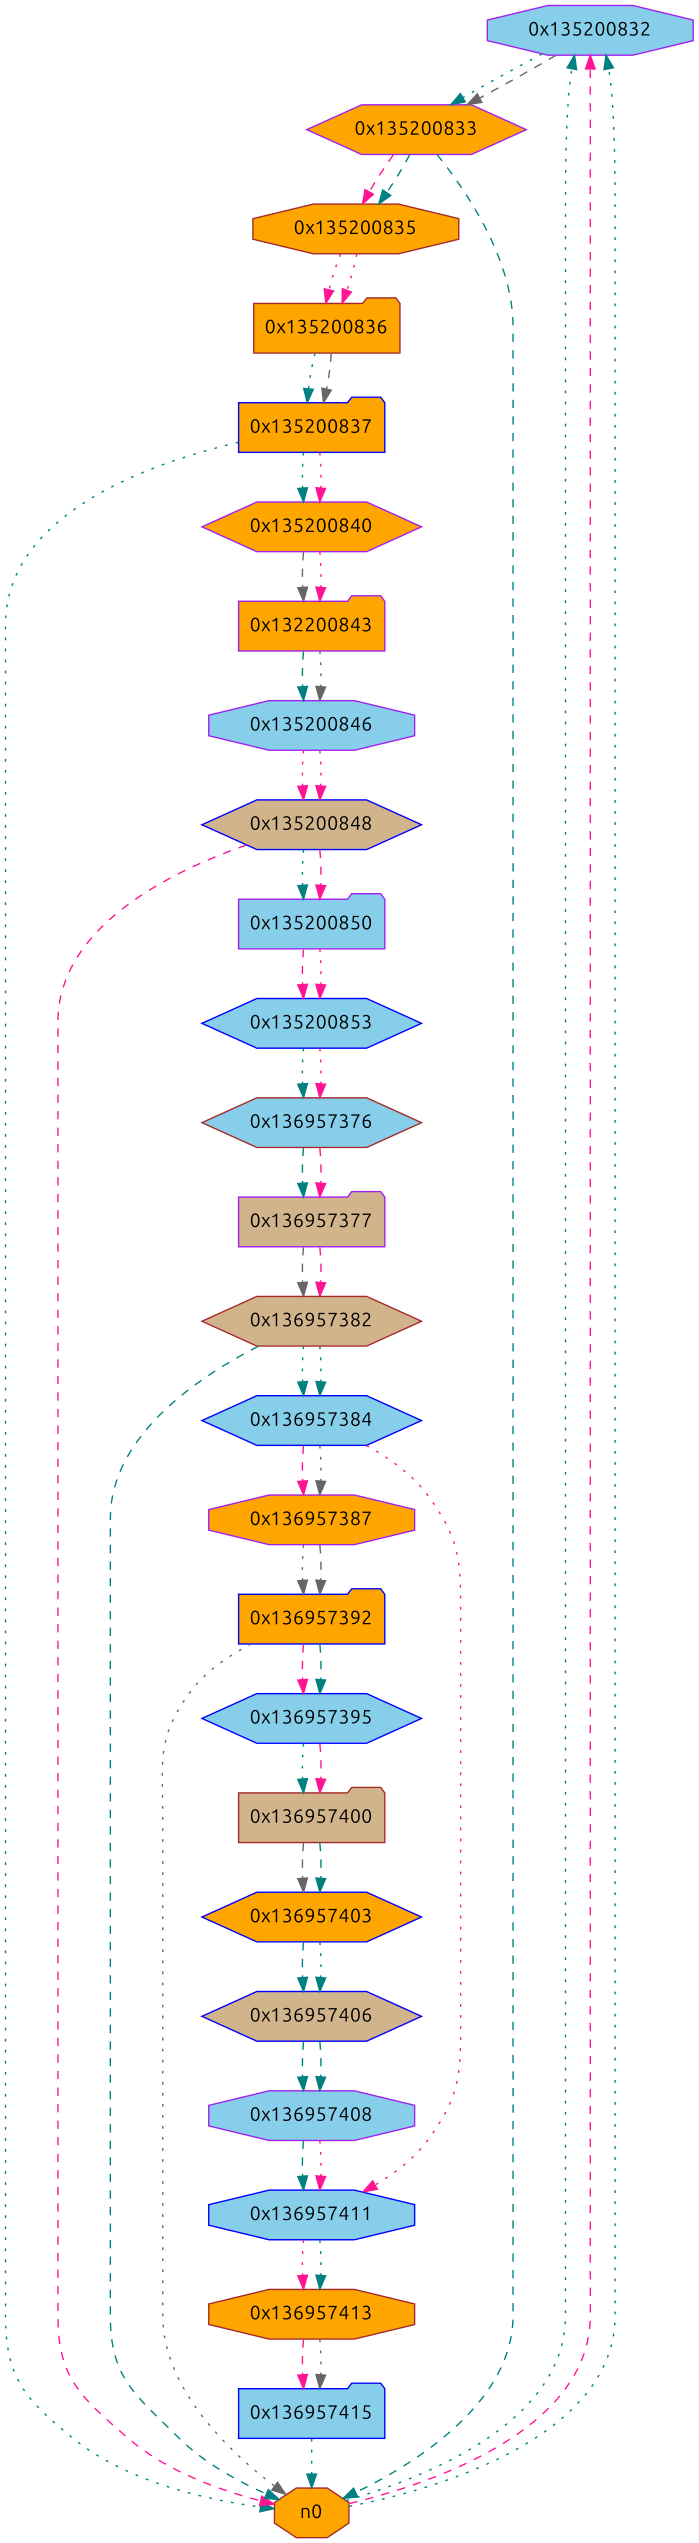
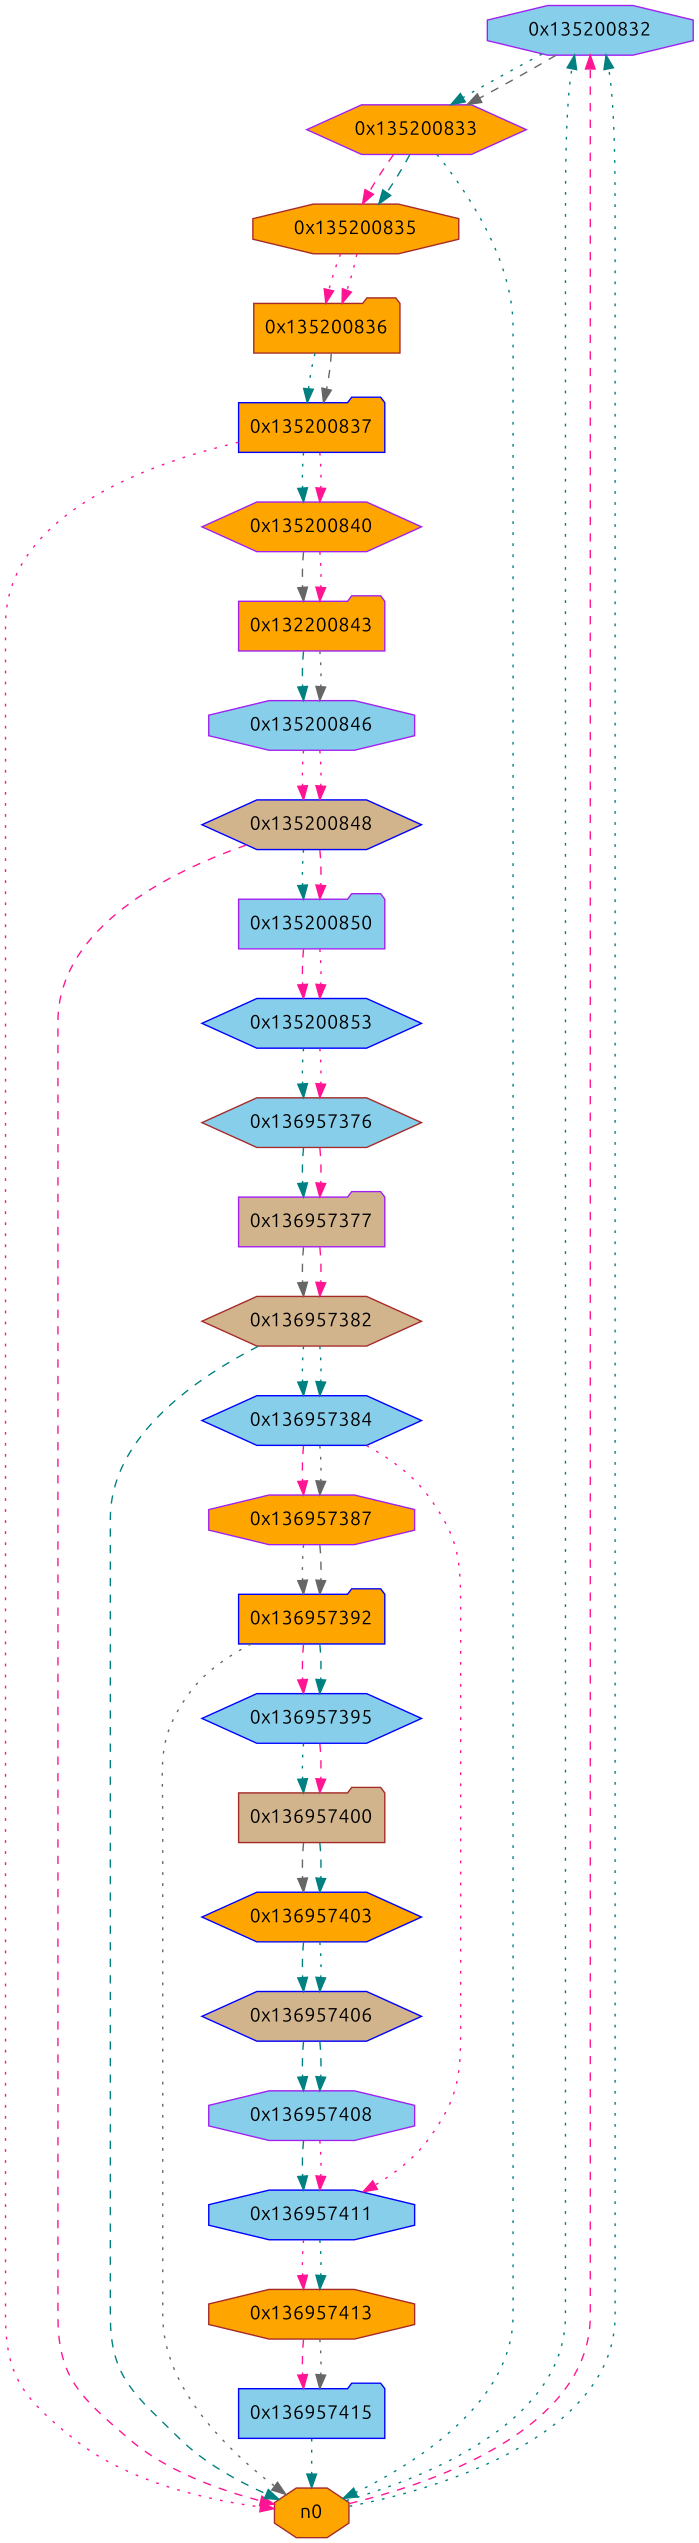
edge "0x135200833" -> "n0": style dashed -> dotted
edge "0x135200837" -> "n0": color teal -> deeppink
